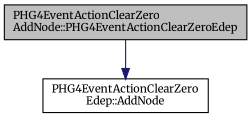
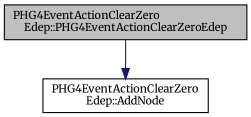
node "PHG4EventActionClearZero AddNode::PHG4EventActionClearZeroEdep": label "PHG4EventActionClearZero AddNode::PHG4EventActionClearZeroEdep" -> "PHG4EventActionClearZero Edep::PHG4EventActionClearZeroEdep"
